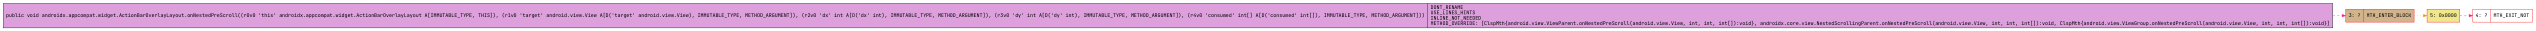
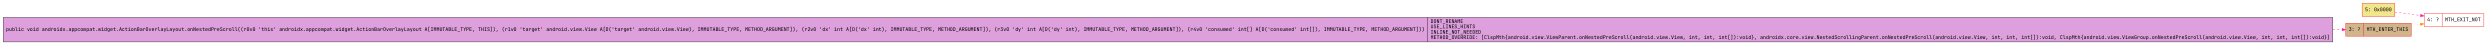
node "3: ?": text "MTH_ENTER_BLOCK" -> "MTH_ENTER_THIS"
edge "3: ?" -> "5: 0x0000": now "3: ?" -> "4: ?"
